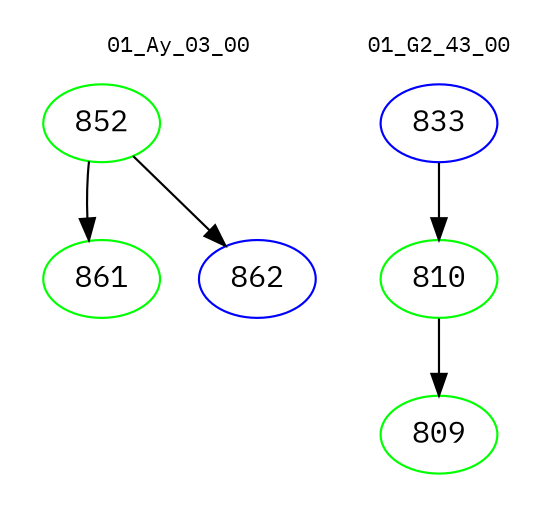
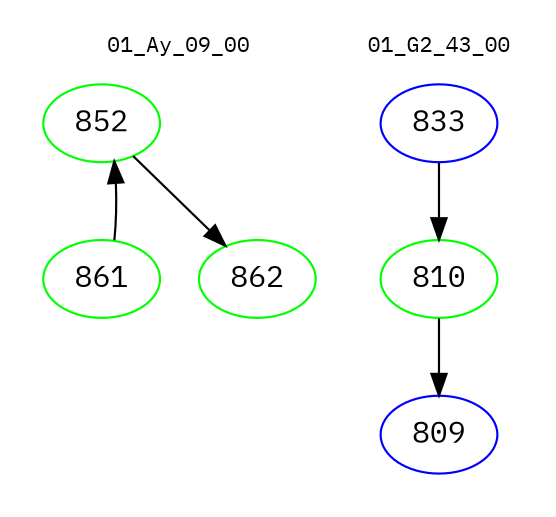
cluster "01_Ay_03_00": label "01_Ay_03_00" -> "01_Ay_09_00"
edge "852" -> "861": reversed
node "862": color blue -> green
node "809": color green -> blue
